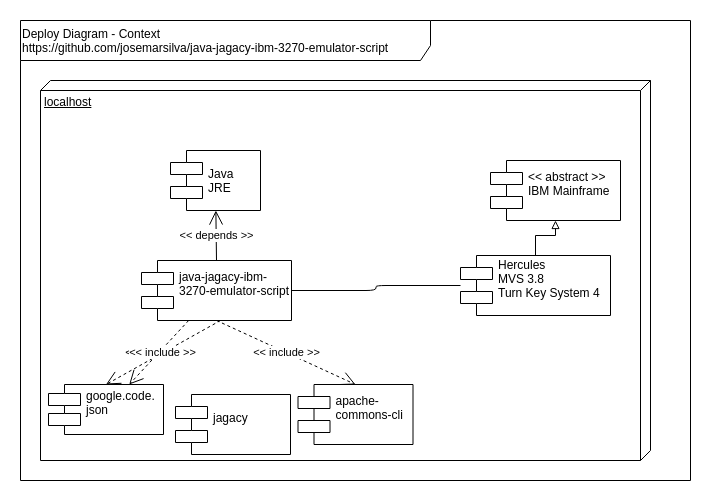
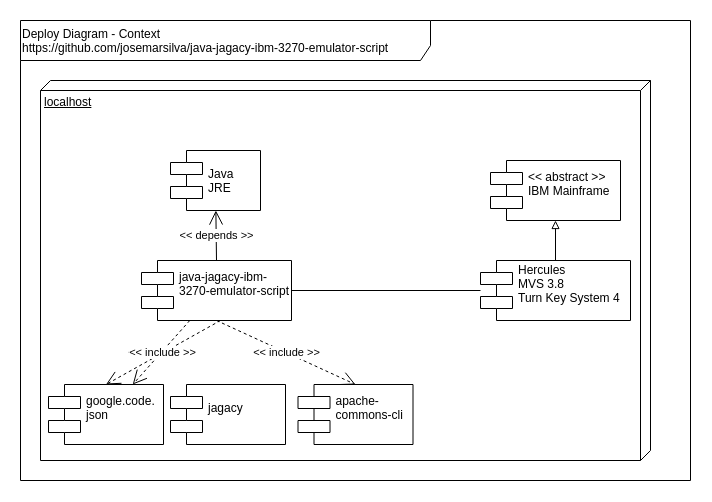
node "Hercules MVS 3.8 Turn Key System 4": moved (536, 286) -> (556, 291)
node "google.code. json": size 115x50 -> 115x60
node "jagacy": moved (233, 425) -> (228, 415)
